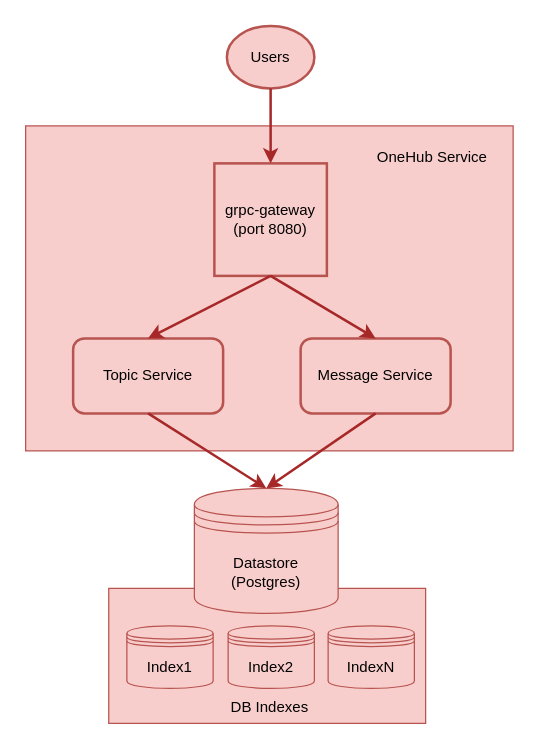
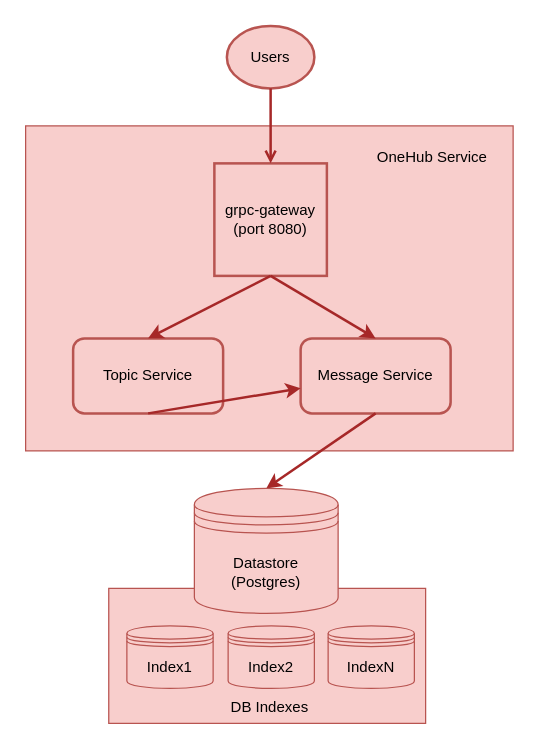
edge "Users" -> "grpc-gateway (port 8080)": arrowhead classic -> open
edge "Topic Service" -> "Datastore (Postgres)": now "Topic Service" -> "Message Service"
